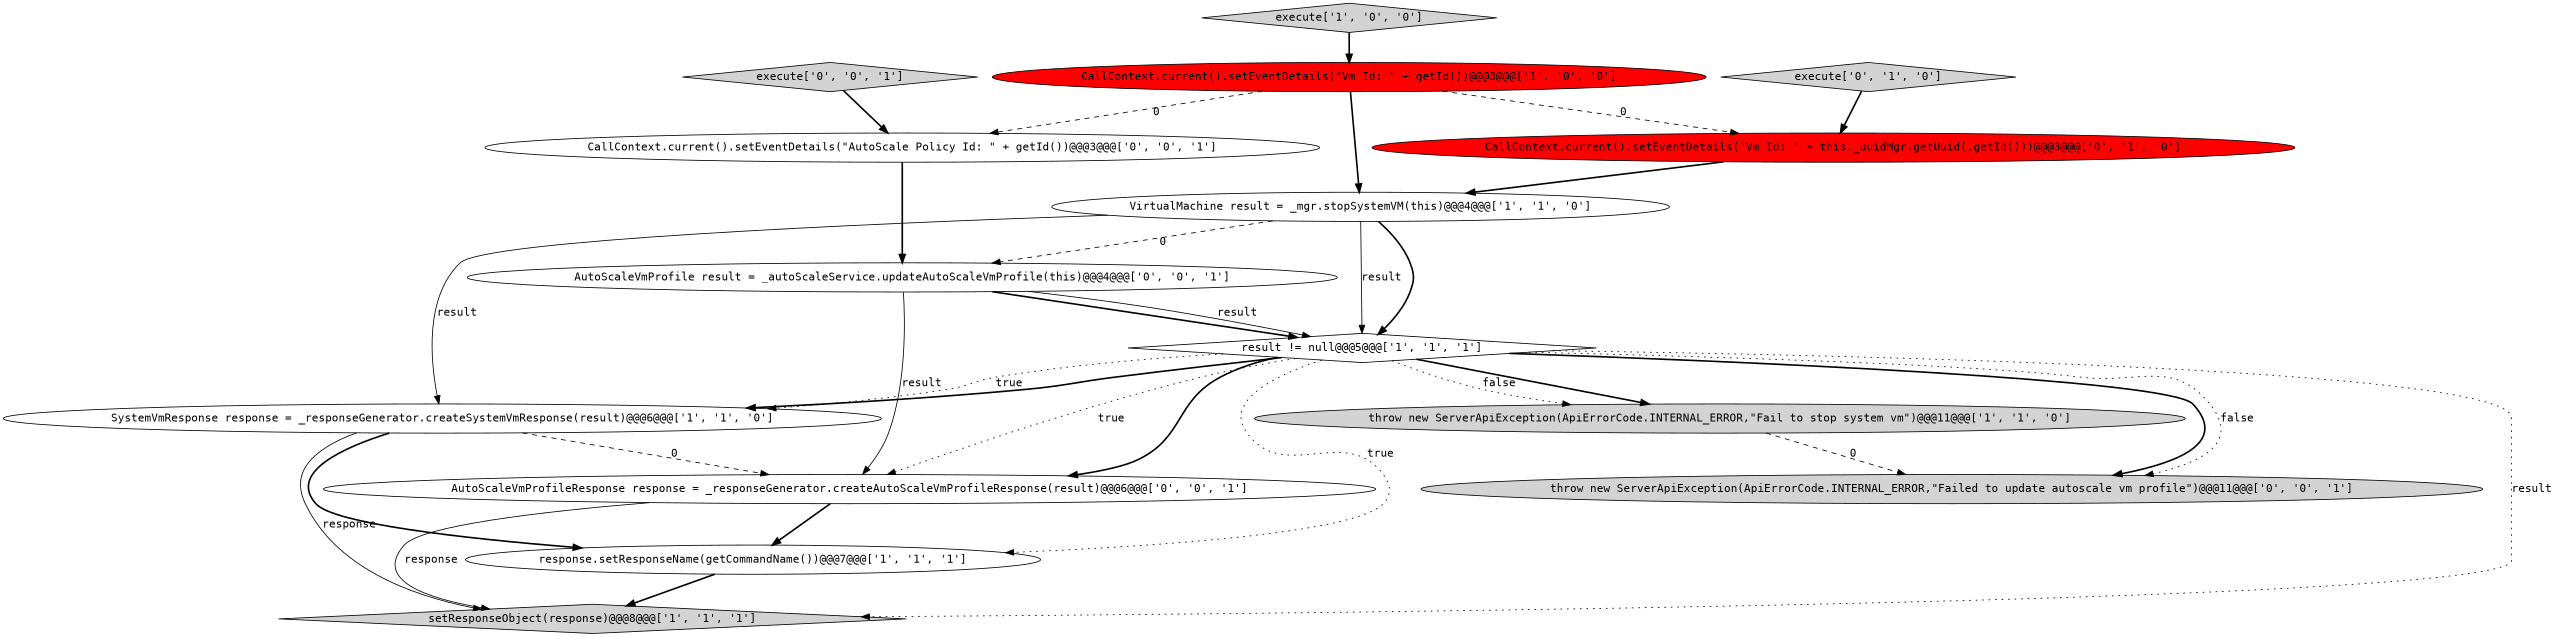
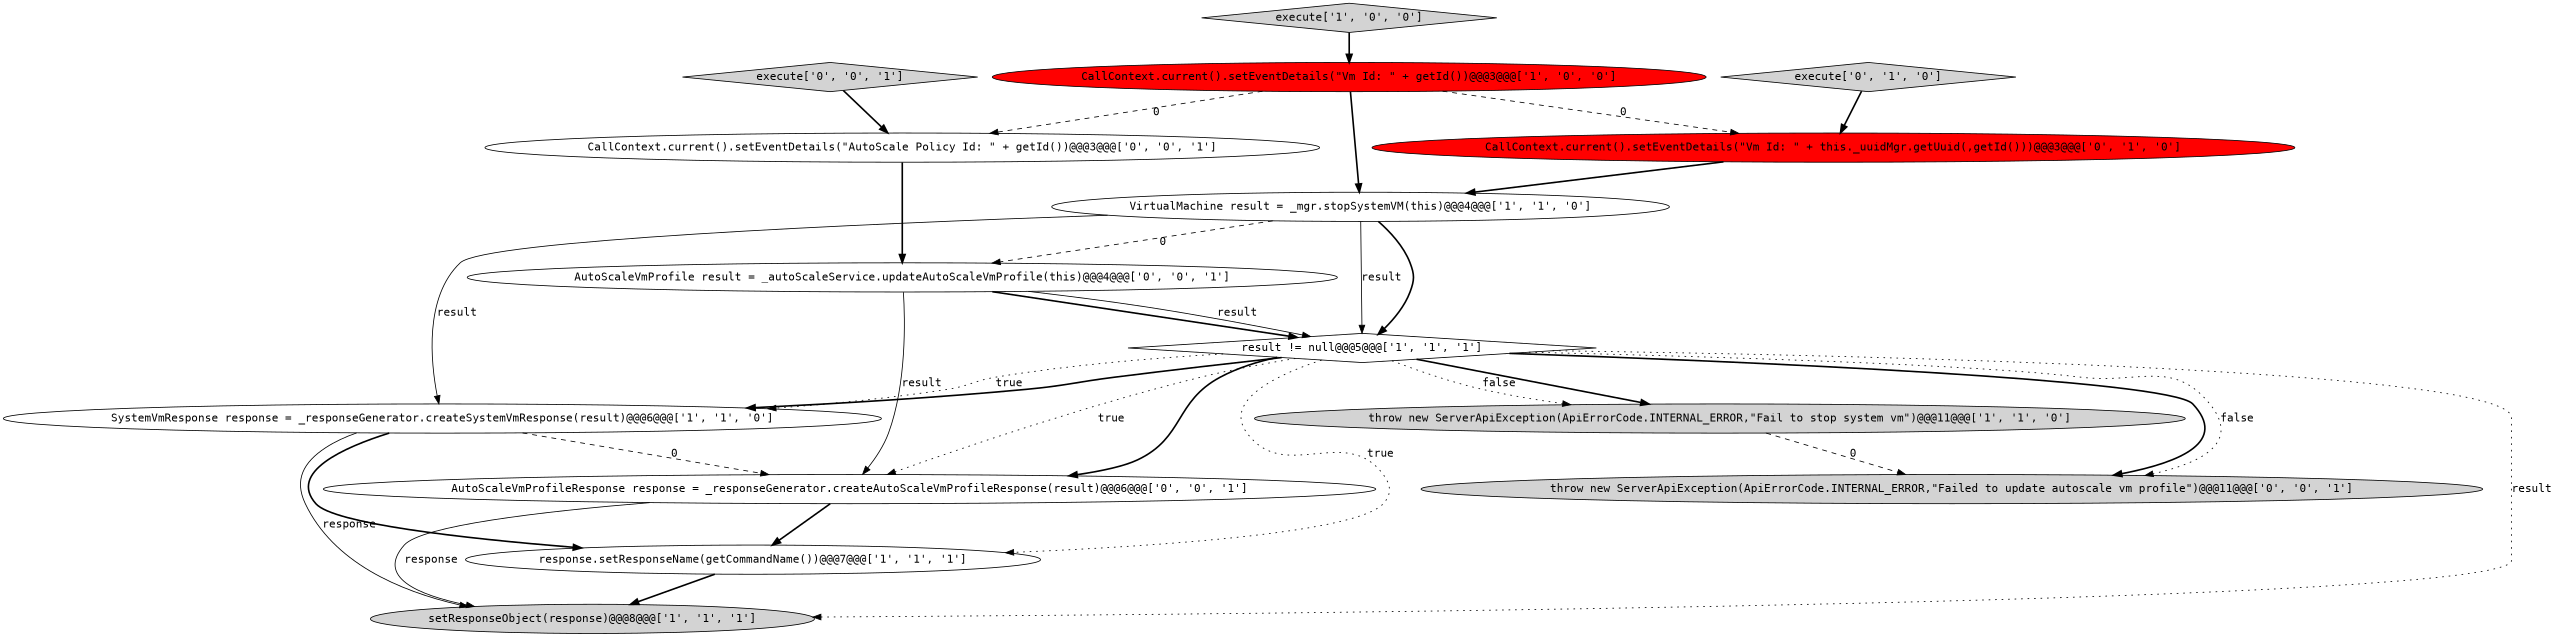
node "setResponseObject(response)@@@8@@@['1', '1', '1']": shape diamond -> ellipse
